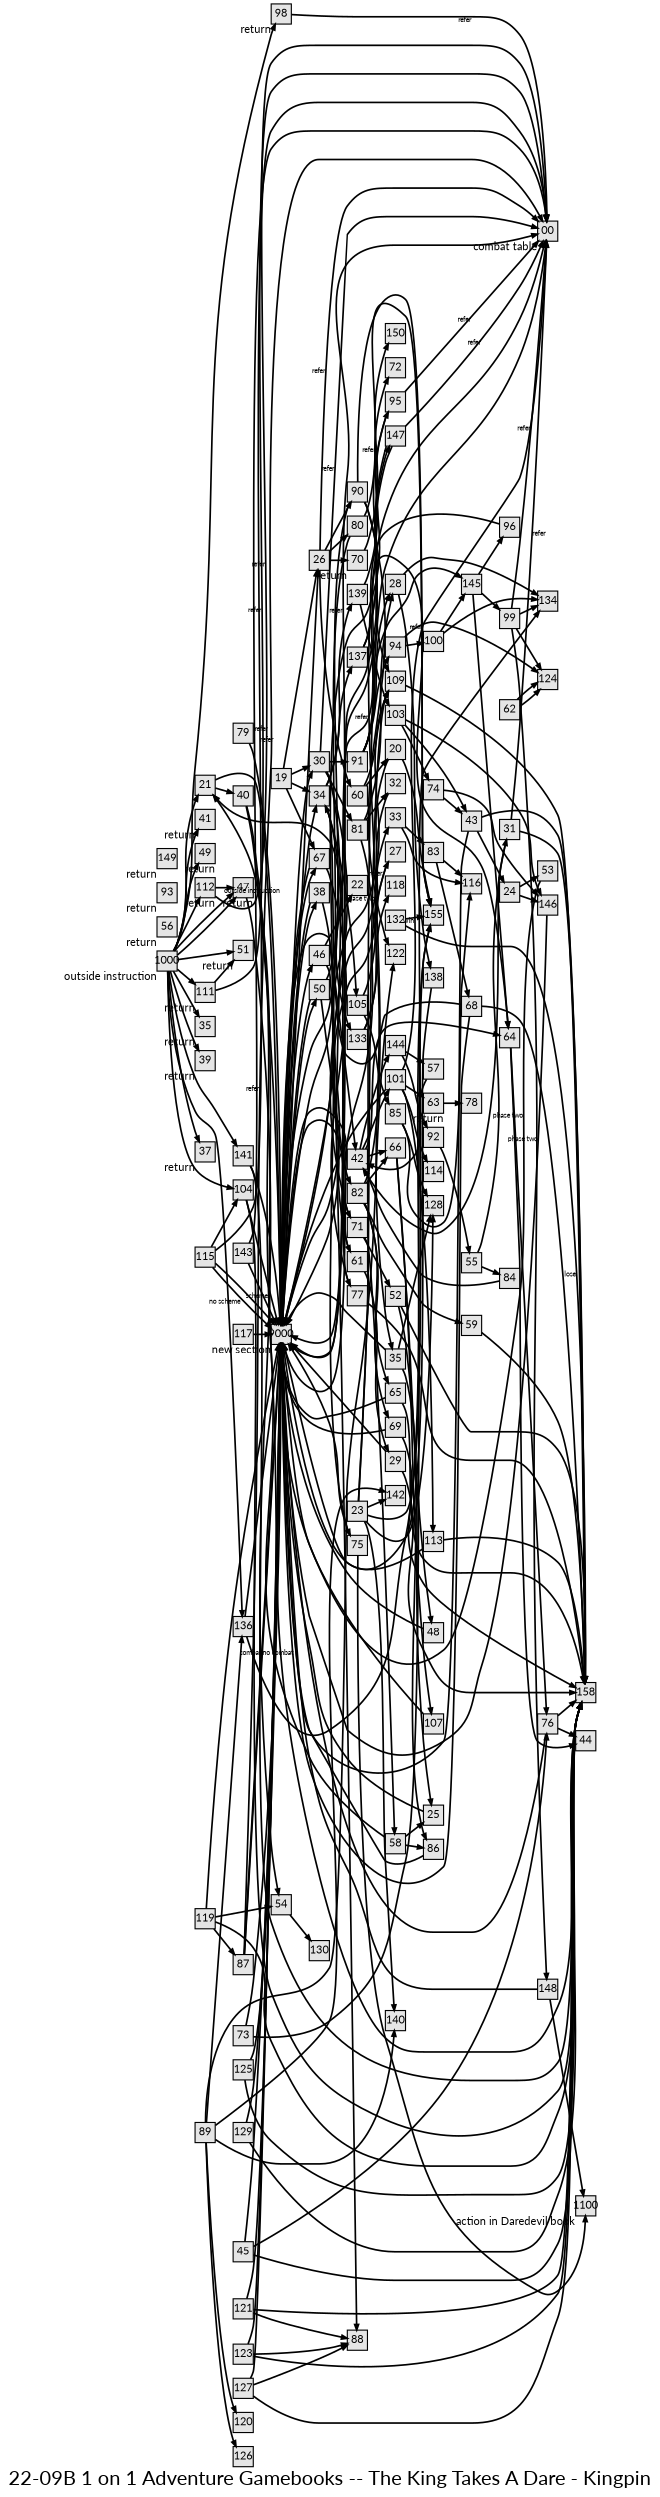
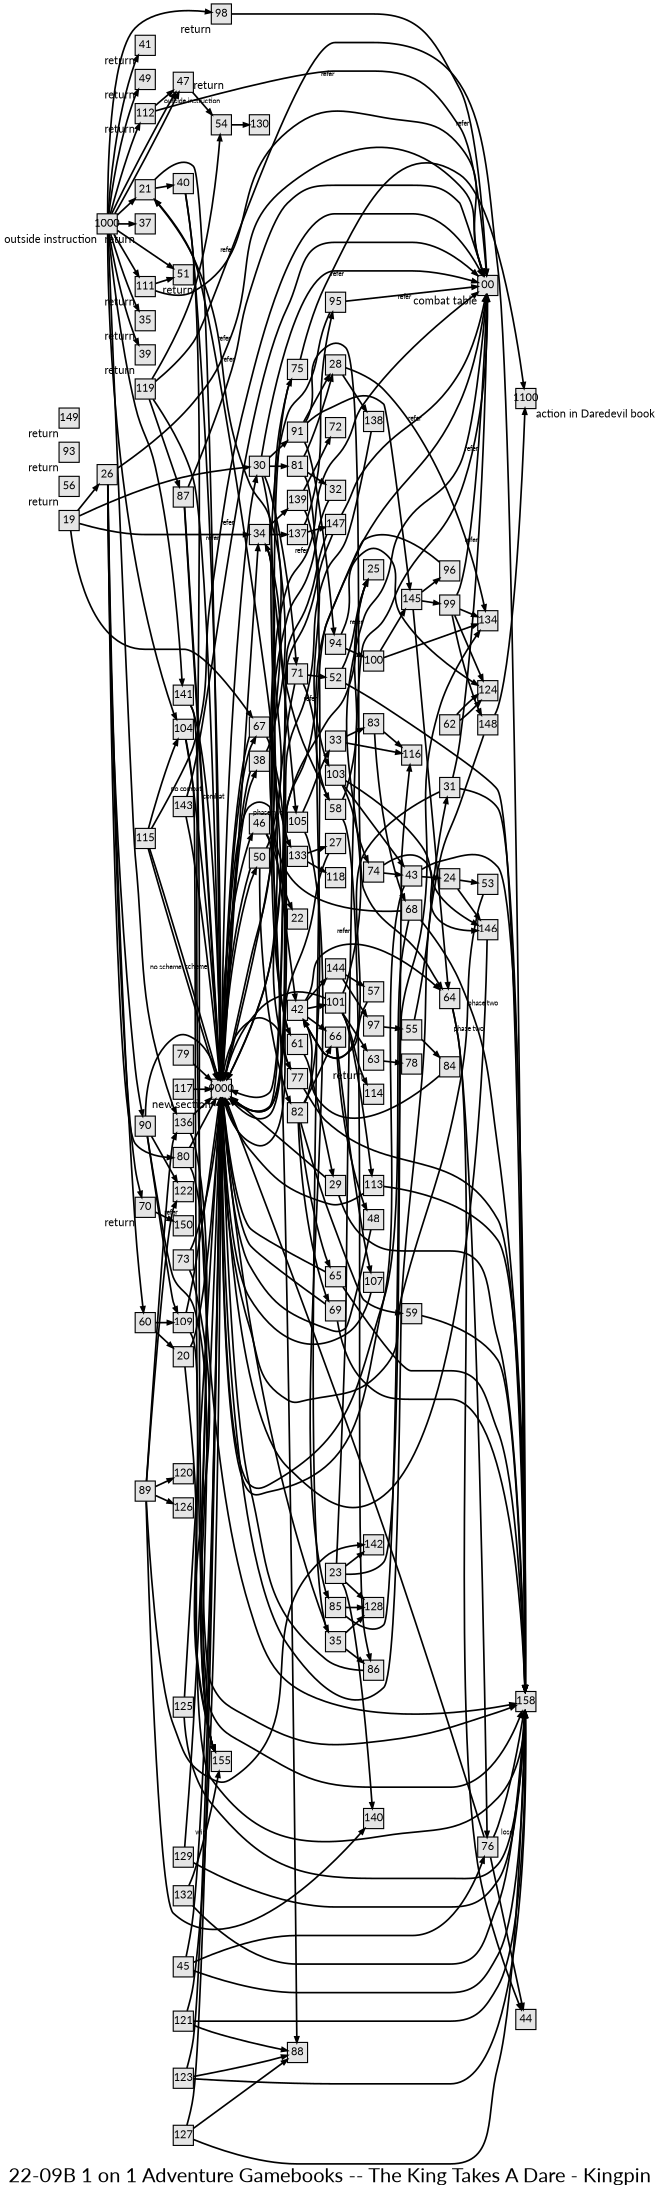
edge "9000 new section" -> "26": removed
edge "23" -> "109": removed
node "92": label "92" -> "97"
